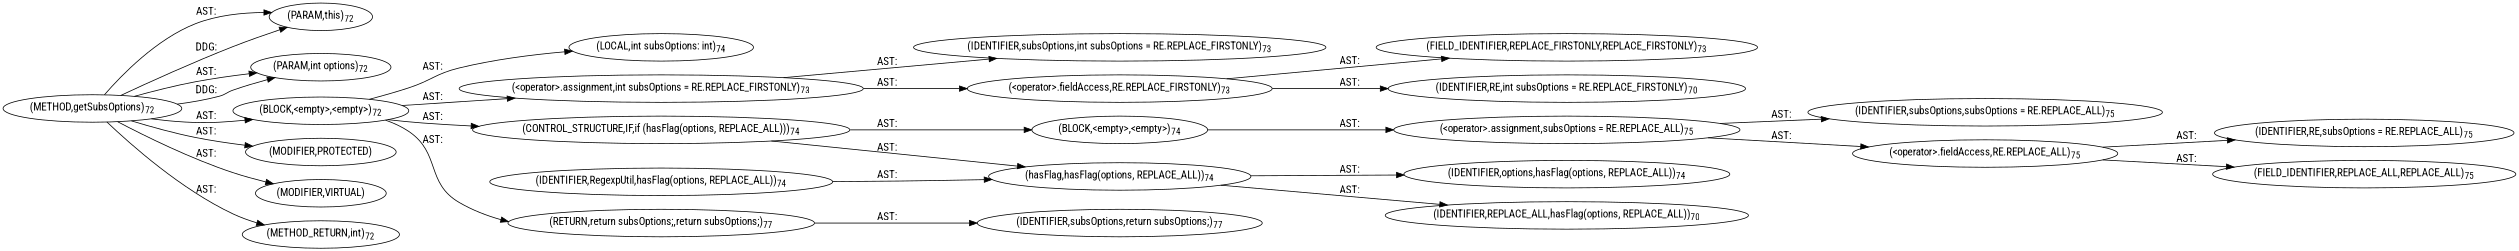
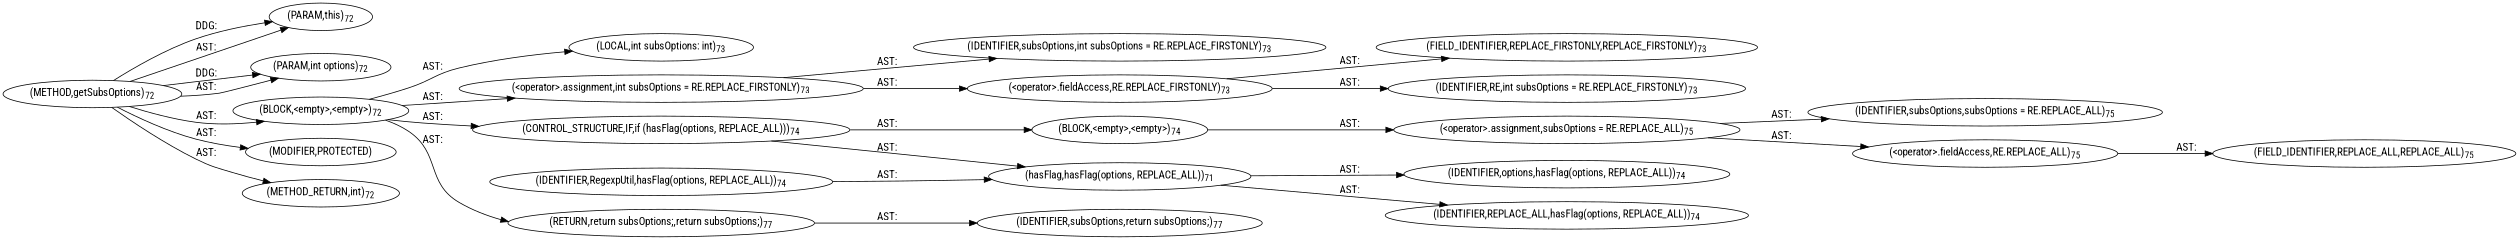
node "(LOCAL,int subsOptions: int)": text "74" -> "73"
node "(IDENTIFIER,RE,int subsOptions = RE.REPLACE_FIRSTONLY)": text "70" -> "73"
node "(IDENTIFIER,RE,subsOptions = RE.REPLACE_ALL)": removed
node "(hasFlag,hasFlag(options, REPLACE_ALL))": text "74" -> "71"
node "(MODIFIER,VIRTUAL)": removed
node "(IDENTIFIER,REPLACE_ALL,hasFlag(options, REPLACE_ALL))": text "70" -> "74"
